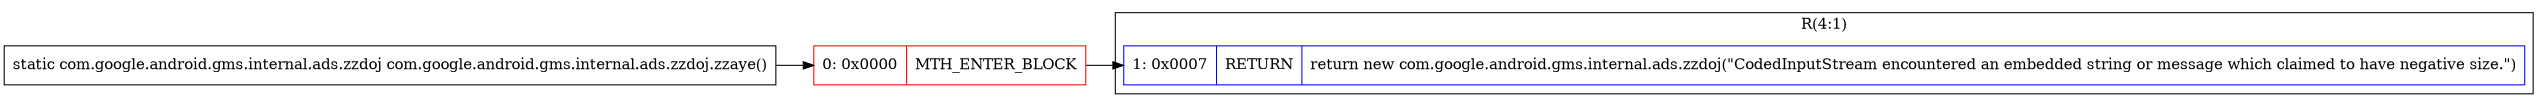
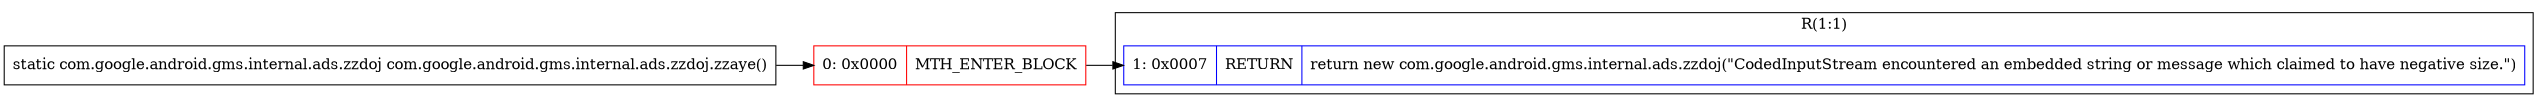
cluster "R(4:1)": label "R(4:1)" -> "R(1:1)"
